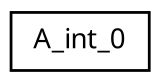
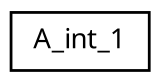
node "A_int_0": label "A_int_0" -> "A_int_1"
